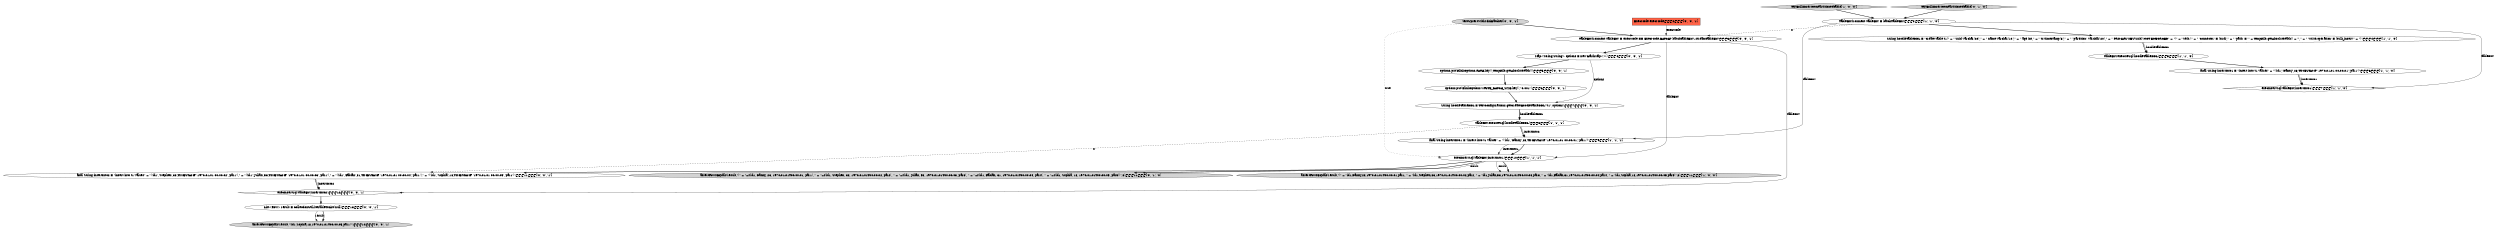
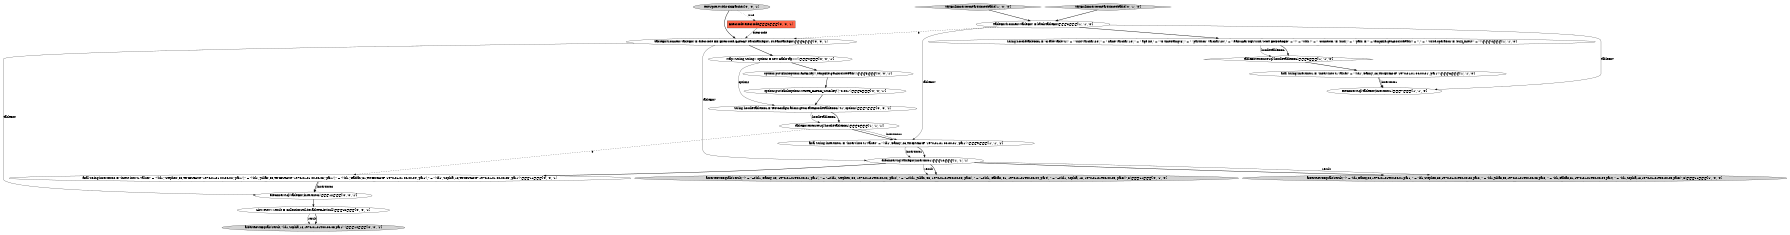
node "tableEnv.executeSql(hoodieTableDDL)@@@5@@@['1', '1', '0']": shape ellipse -> diamond
edge "testUpsertWithMiniBatches['0', '0', '1']" -> "execInsertSql(tableEnv,insertInto1)@@@10@@@['1', '1', '1']": now "testUpsertWithMiniBatches['0', '0', '1']" -> "ExecMode execMode@@@2@@@['0', '0', '1']"
node "execInsertSql(tableEnv,insertInto1)@@@7@@@['1', '1', '0']": shape diamond -> ellipse
node "execInsertSql(tableEnv,insertInto2)@@@12@@@['0', '0', '1']": shape diamond -> ellipse
